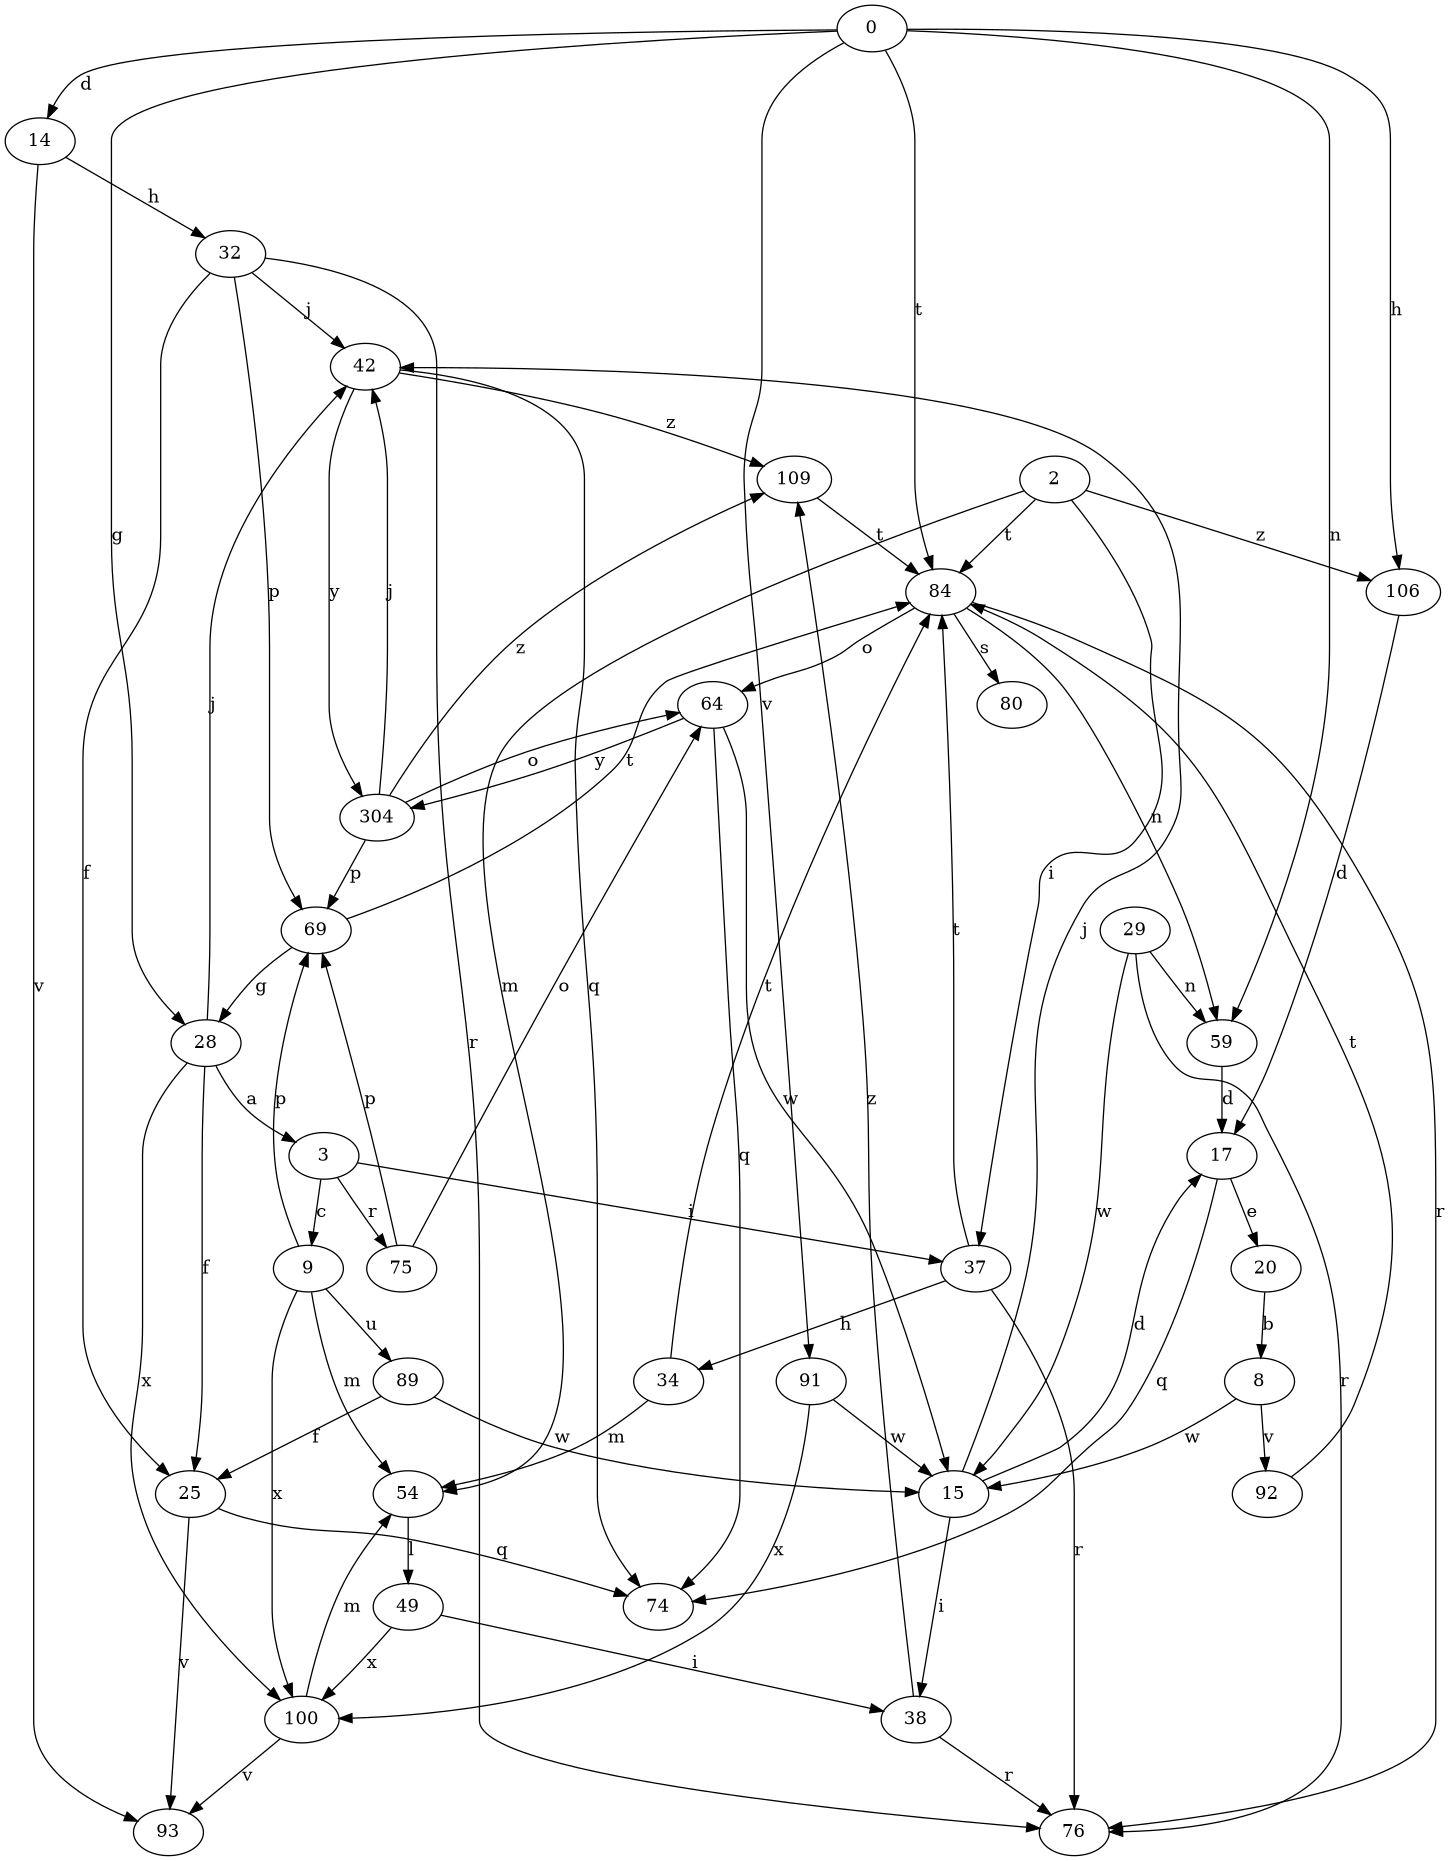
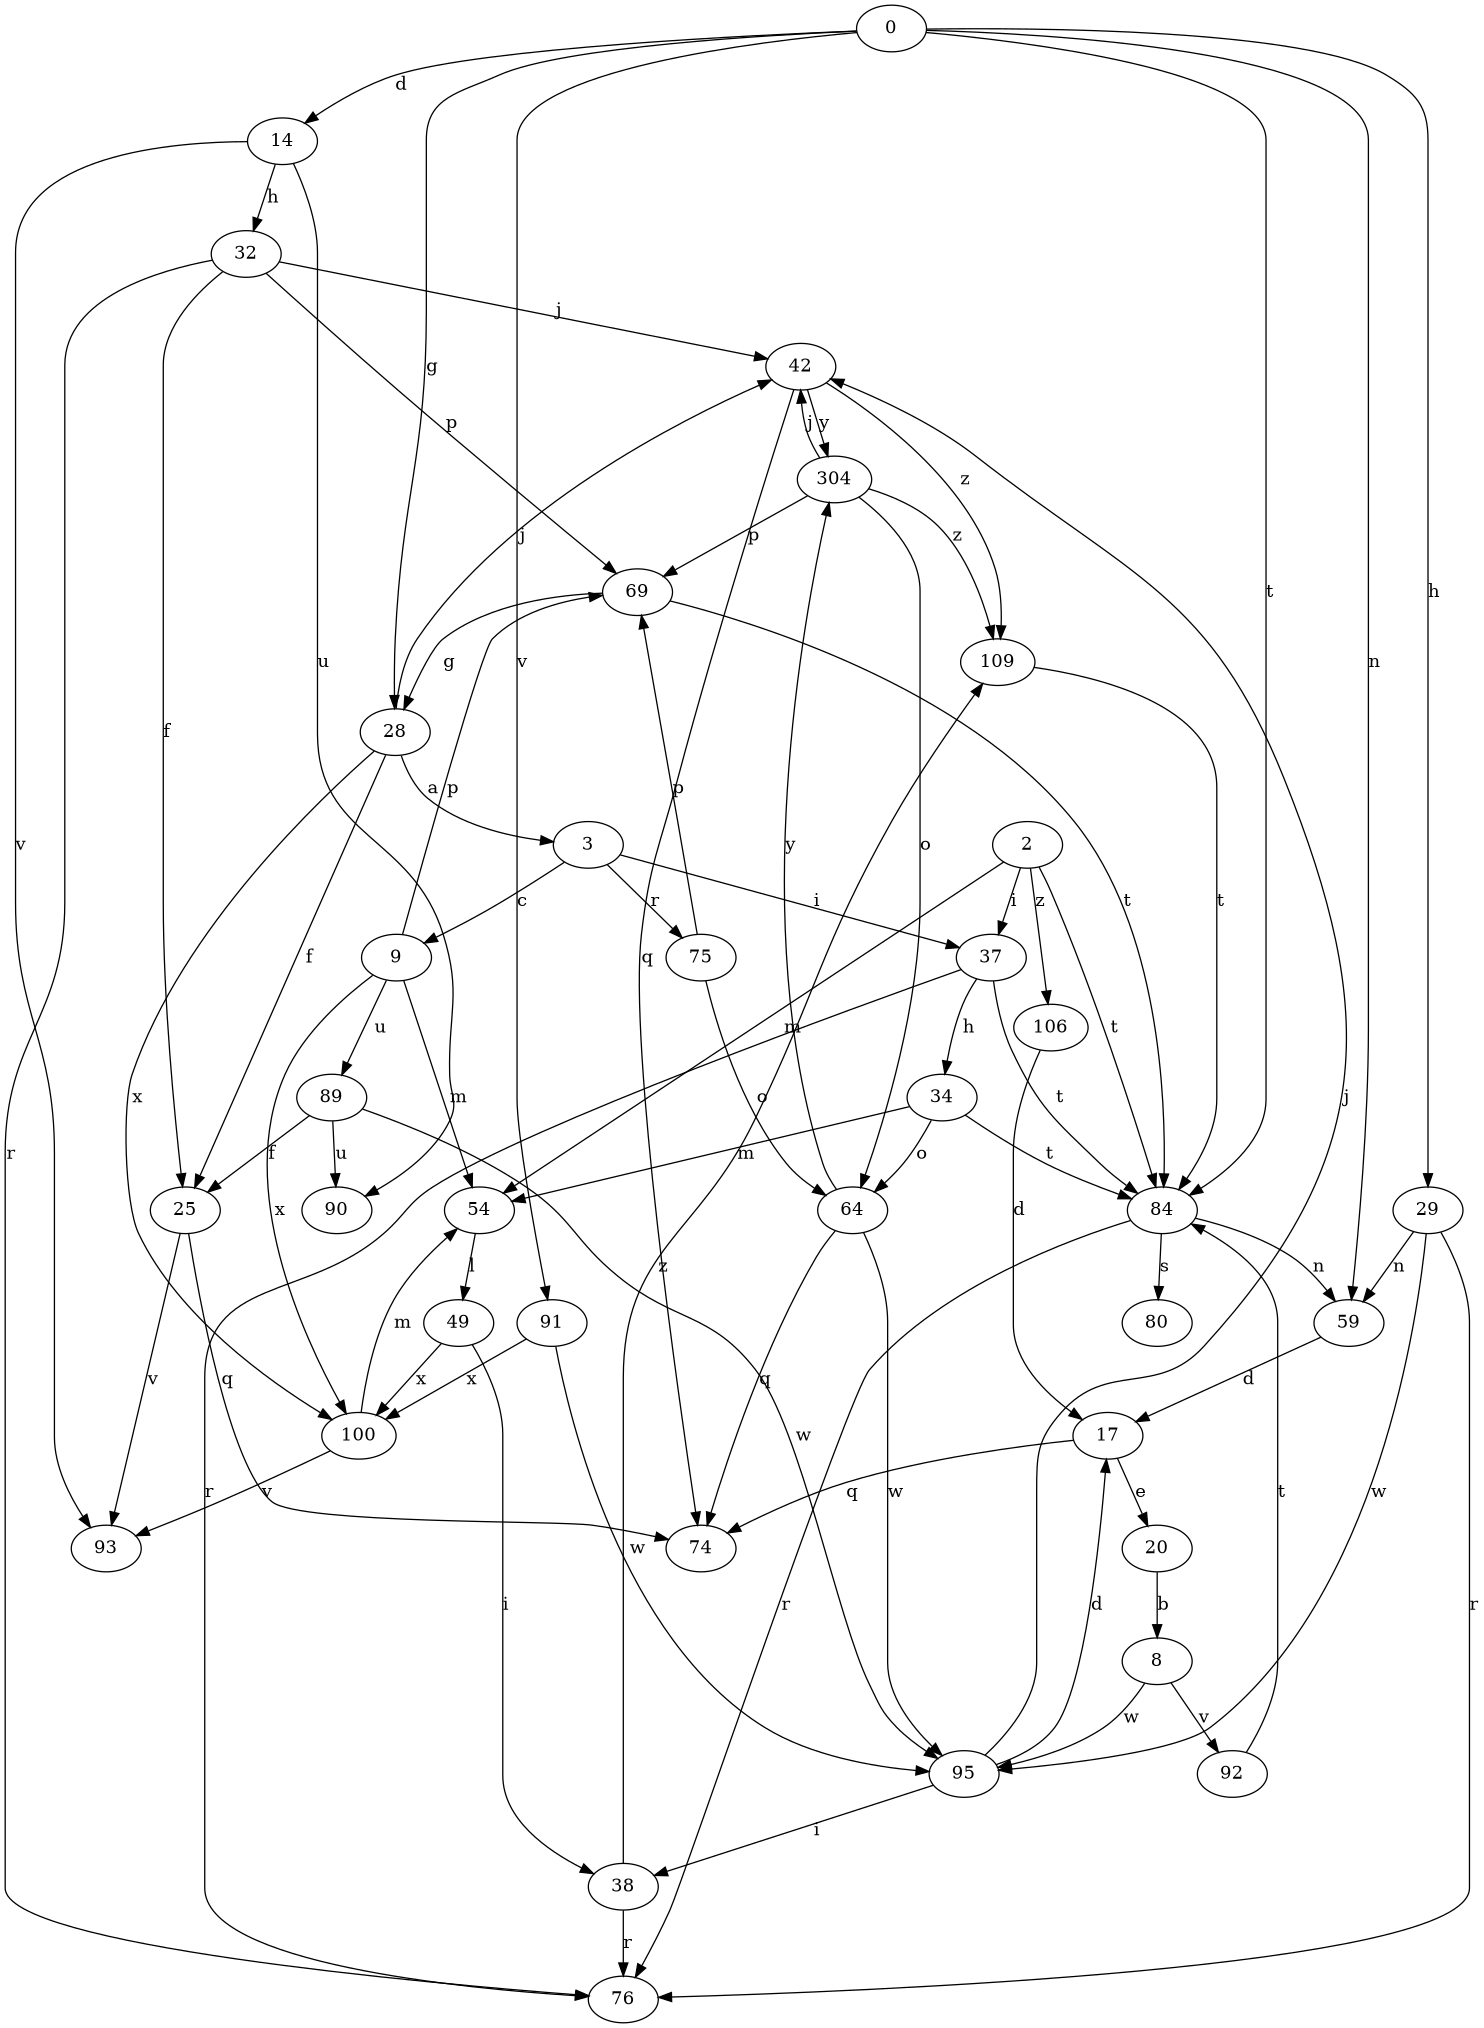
edge "0" -> "106": now "0" -> "29"
edge "84" -> "64": now "34" -> "64"
node "90": added
node "15": label "15" -> "95"
